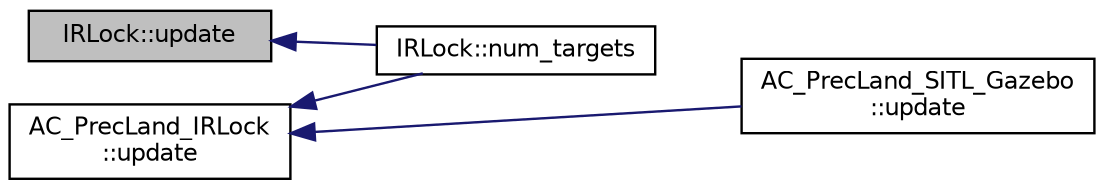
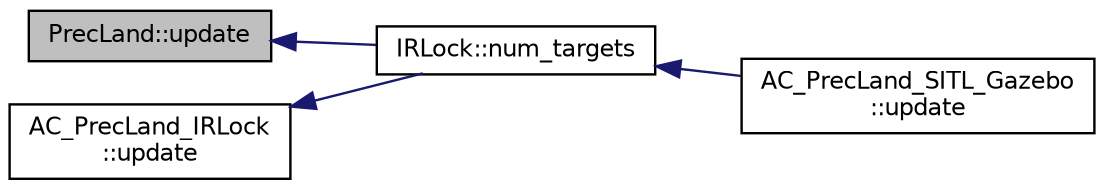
node "IRLock::update": label "IRLock::update" -> "PrecLand::update"
edge "AC_PrecLand_SITL_Gazebo ::update" -> "AC_PrecLand_IRLock ::update": now "AC_PrecLand_SITL_Gazebo ::update" -> "IRLock::num_targets"
